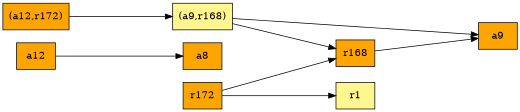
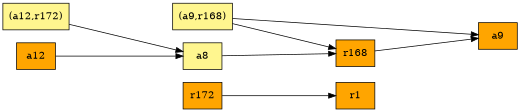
node "(a12,r172)": fillcolor orange -> khaki1
edge "(a12,r172)" -> "(a9,r168)": now "(a12,r172)" -> "a8"
node "a8": fillcolor orange -> khaki1
edge "r172" -> "r168": now "a8" -> "r168"
node "r1": fillcolor khaki1 -> orange
